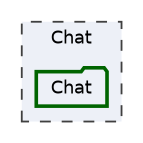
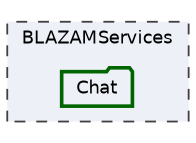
cluster "Chat": label "Chat" -> "BLAZAMServices"
